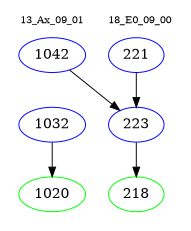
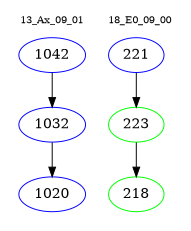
edge "1042" -> "223": now "1042" -> "1032"
node "223": color blue -> green
node "1020": color green -> blue
